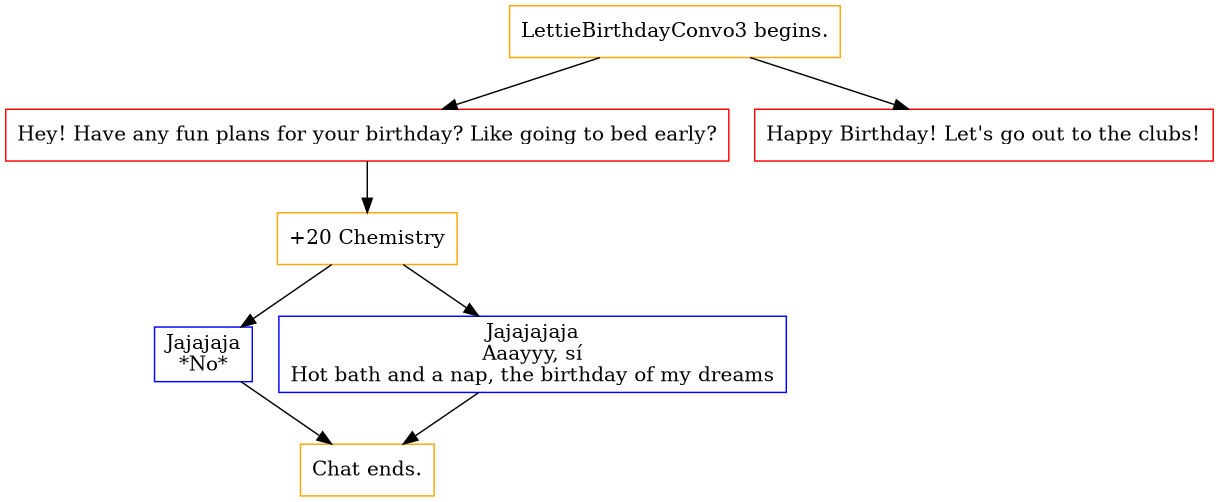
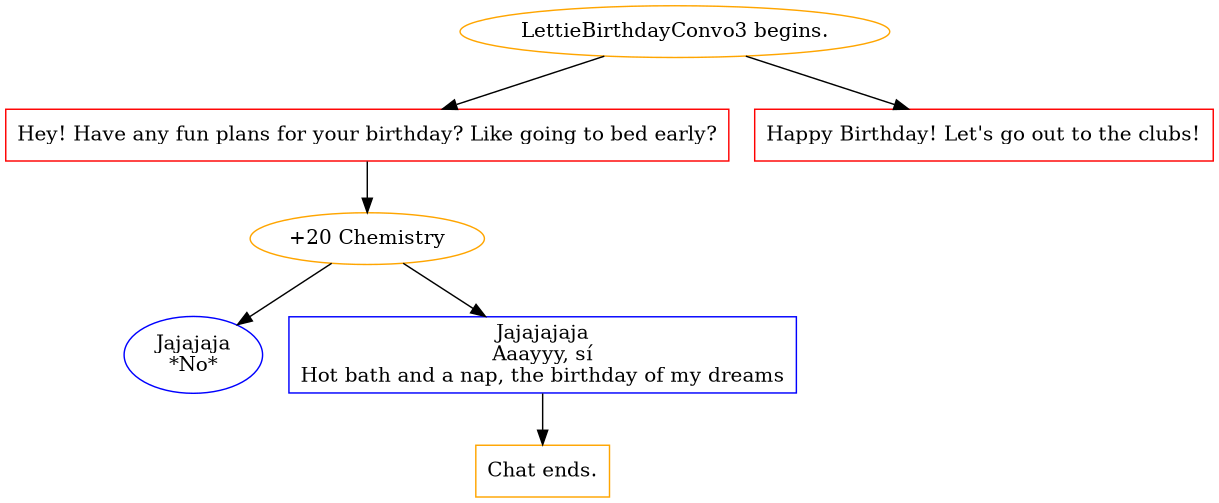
node "LettieBirthdayConvo3 begins.": shape box -> ellipse
node "+20 Chemistry": shape box -> ellipse
node "Jajajaja *No*": shape box -> ellipse
edge "Jajajaja *No*" -> "Chat ends.": removed
